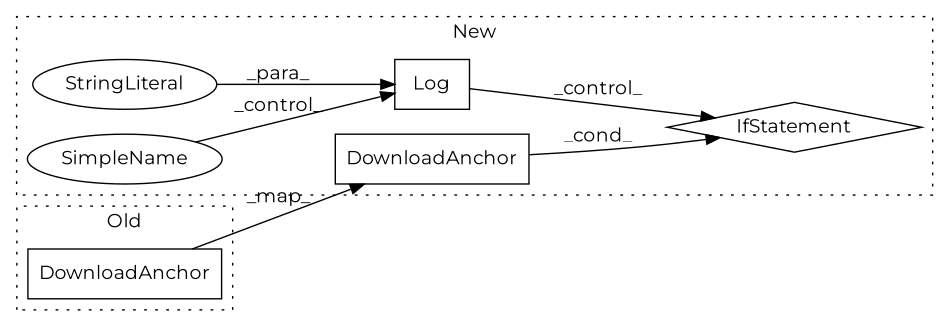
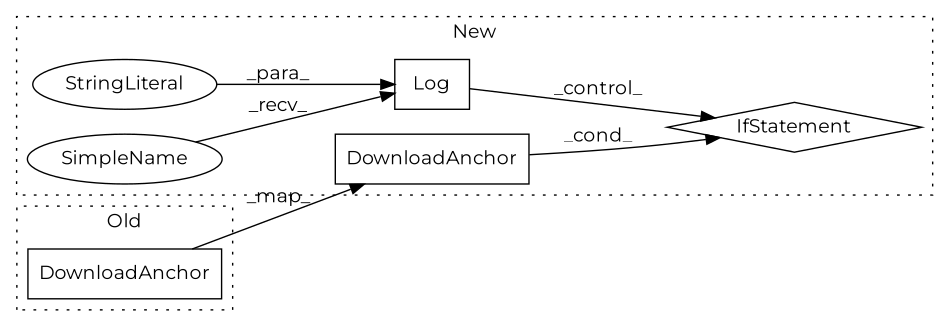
edge "SimpleName" -> "Log": label "_control_" -> "_recv_"
